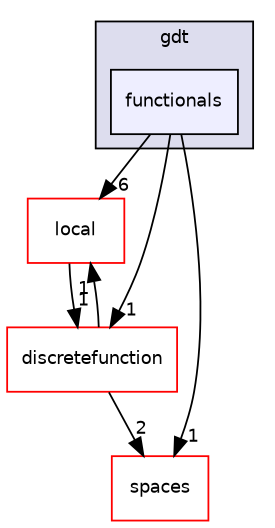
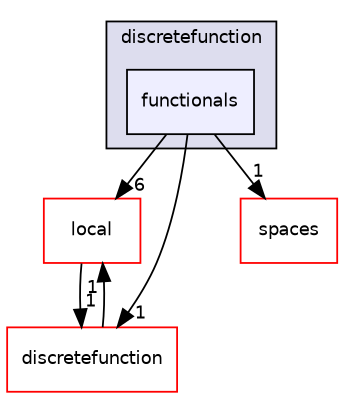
cluster "gdt": label "gdt" -> "discretefunction"
edge "discretefunction" -> "spaces": removed
